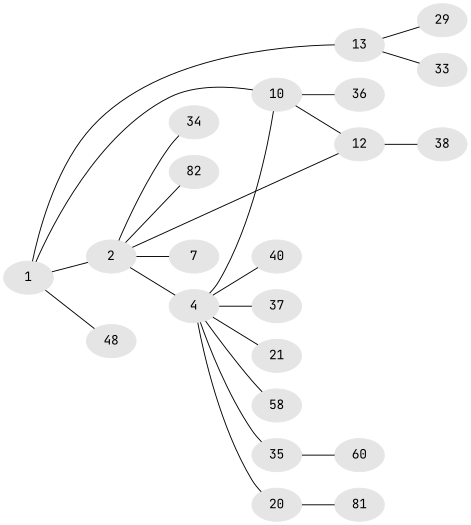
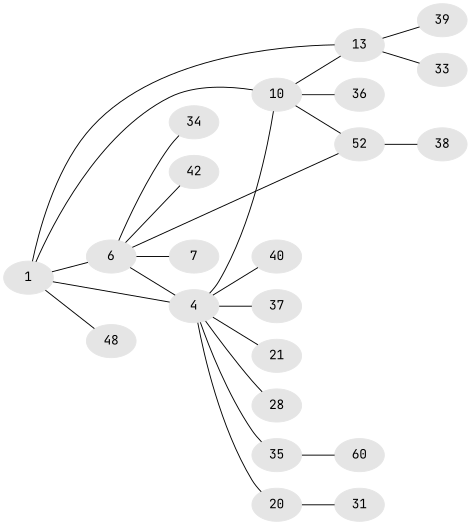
node "29": label "29" -> "39"
edge "13" -- "10": added
node "12": label "12" -> "52"
node "82": label "82" -> "42"
node "2": label "2" -> "6"
edge "1" -- "4": added
node "58": label "58" -> "28"
node "81": label "81" -> "31"
